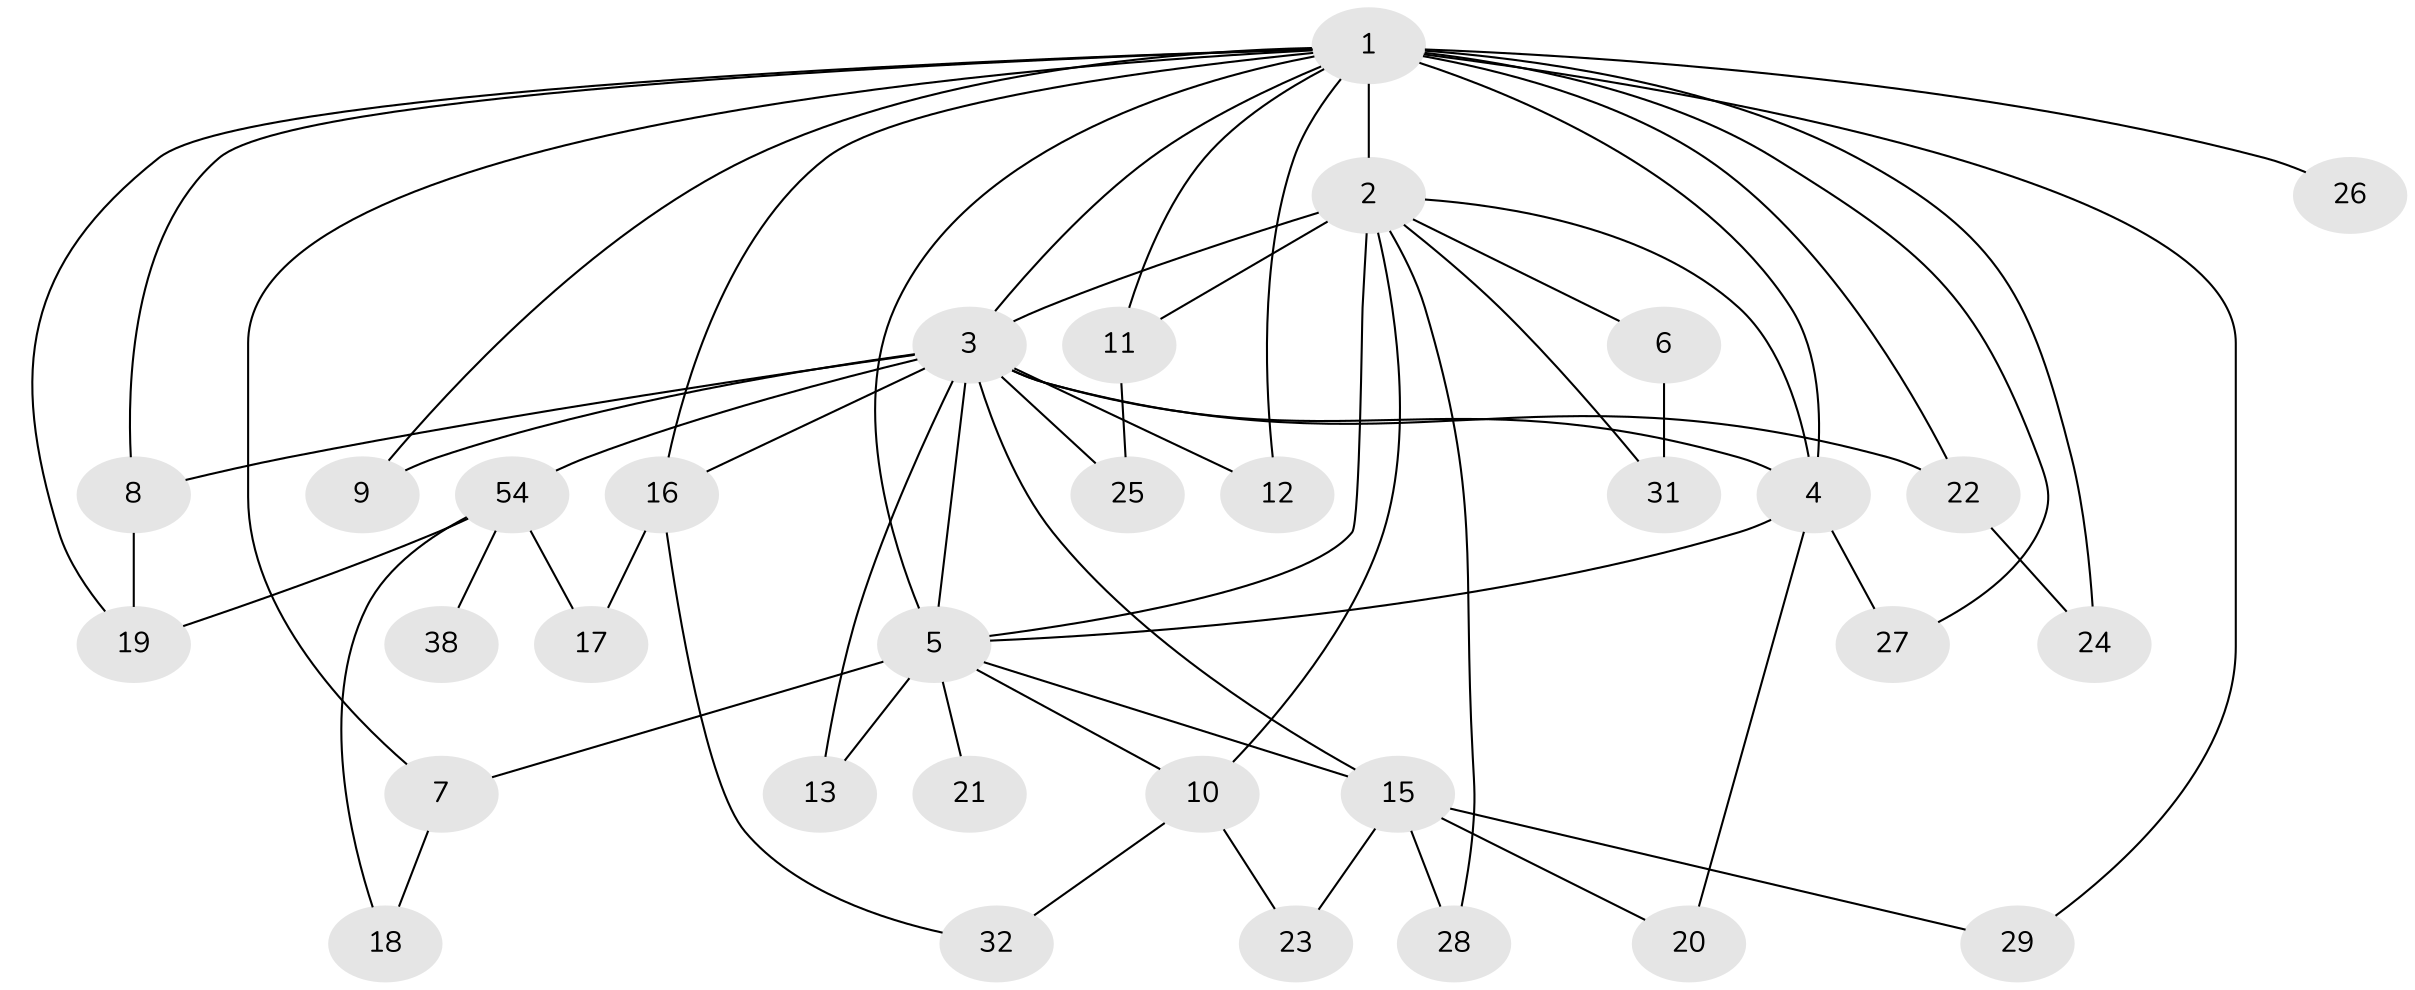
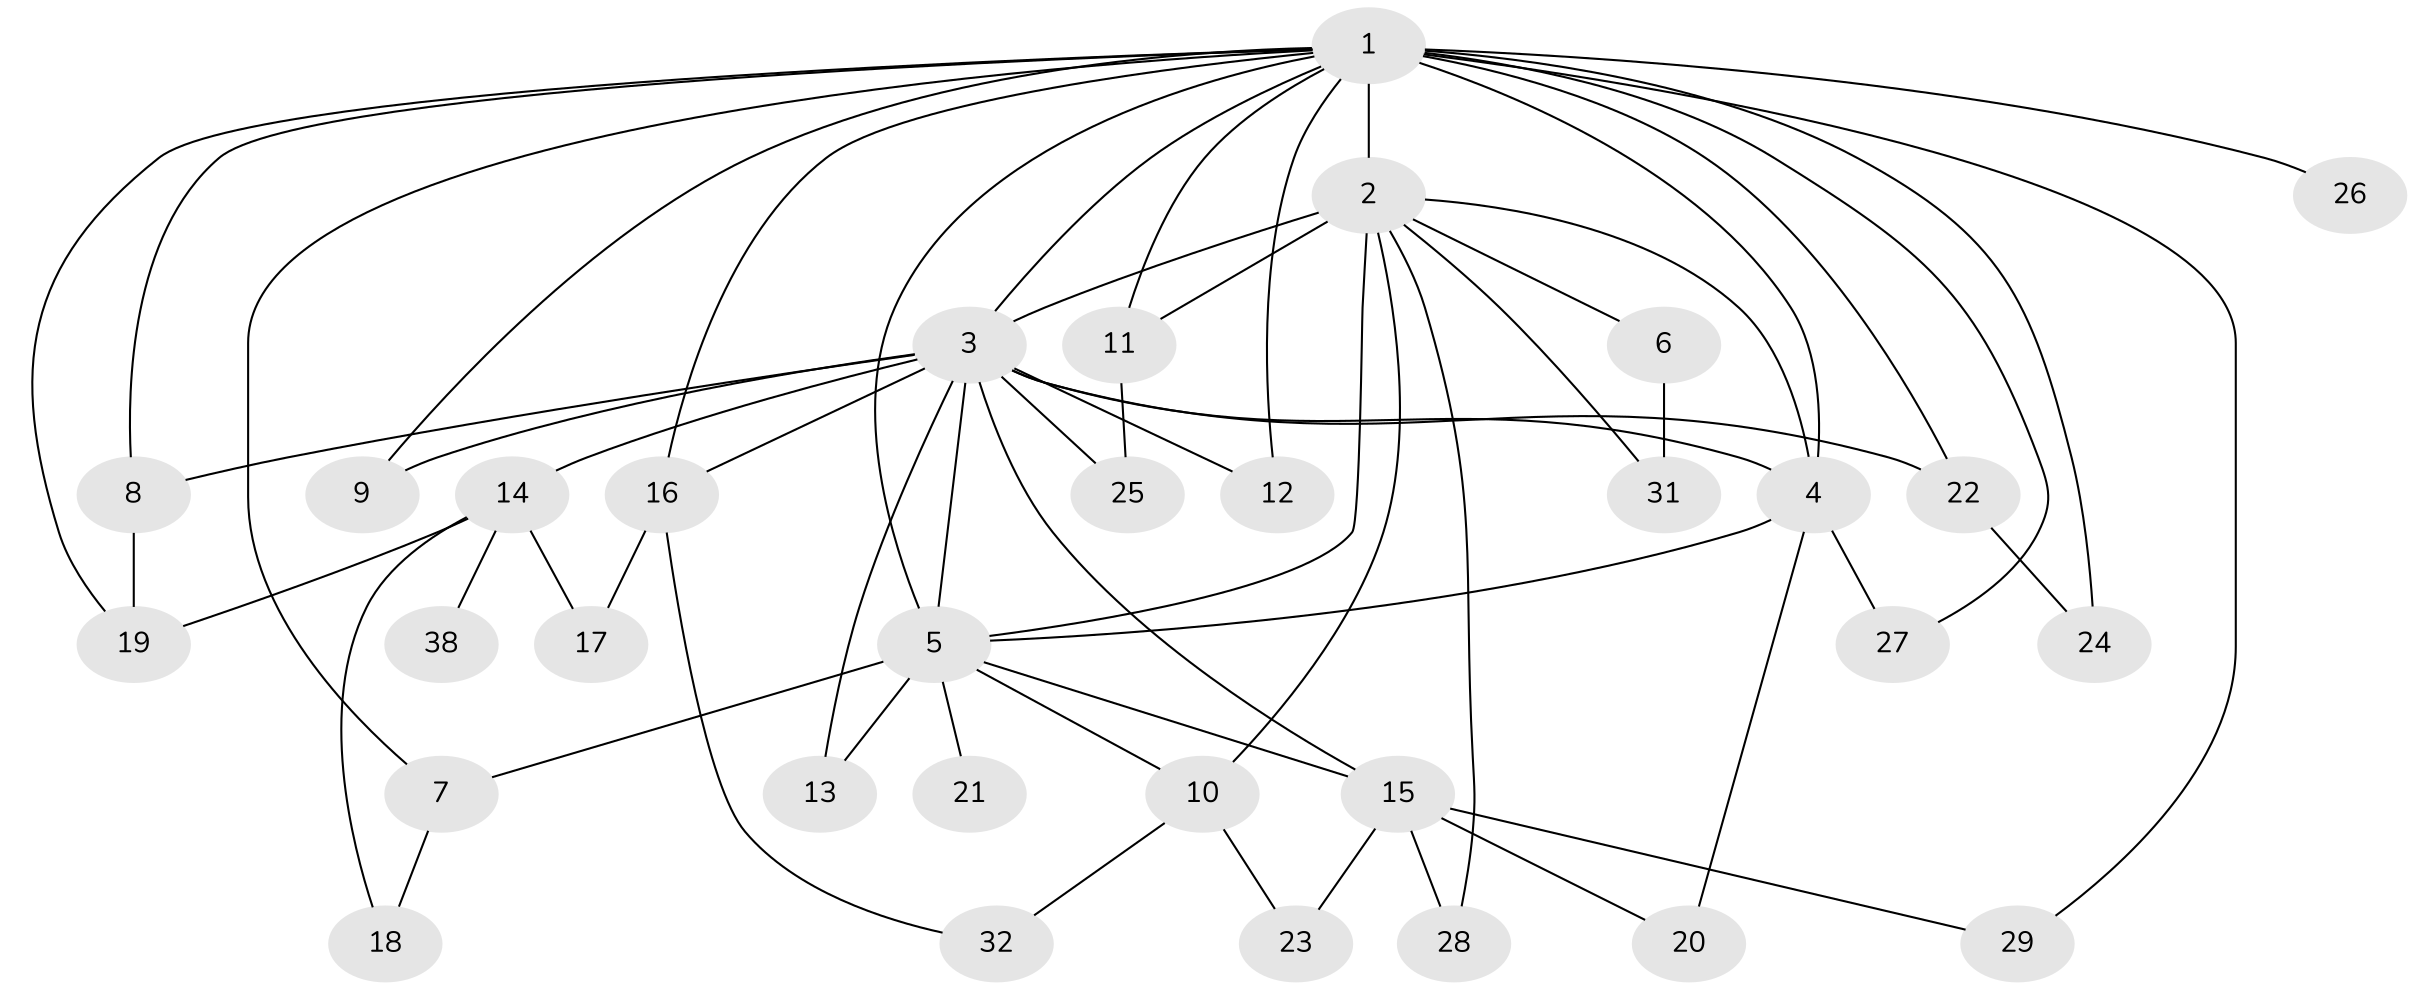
node "54": label "54" -> "14"
